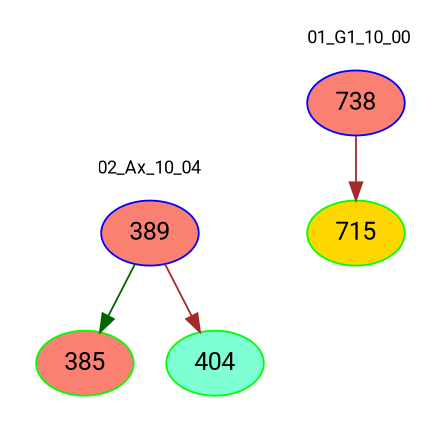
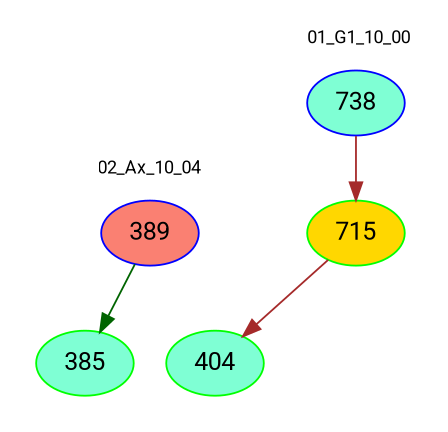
node "738": fillcolor salmon -> aquamarine
edge "389" -> "404": now "715" -> "404"
node "385": fillcolor salmon -> aquamarine
